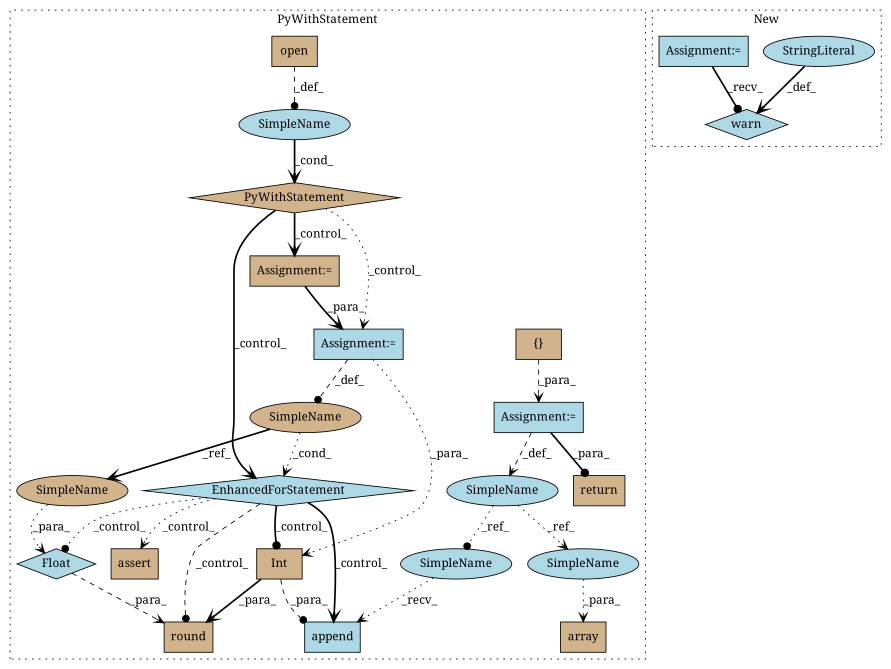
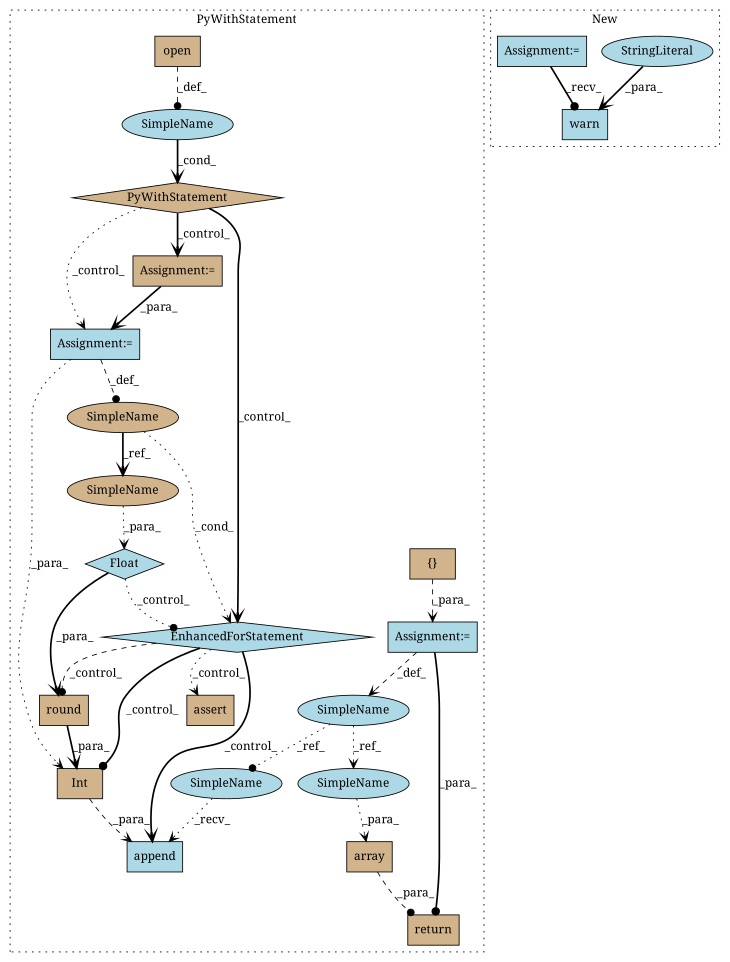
edge "StringLiteral" -> "warn": label "_def_" -> "_para_"
node "warn": shape diamond -> box
edge "EnhancedForStatement" -> "Float": reversed
edge "Float" -> "round": style dashed -> bold
edge "Int" -> "round": reversed
edge "Int" -> "append": arrowhead dot -> vee
edge "array" -> "return": added, label "_para_"
